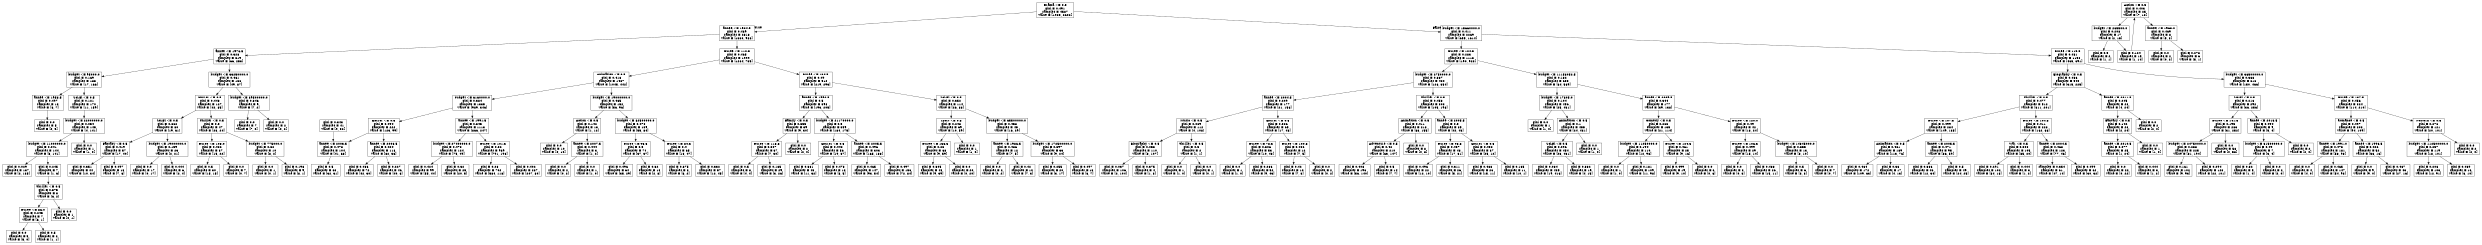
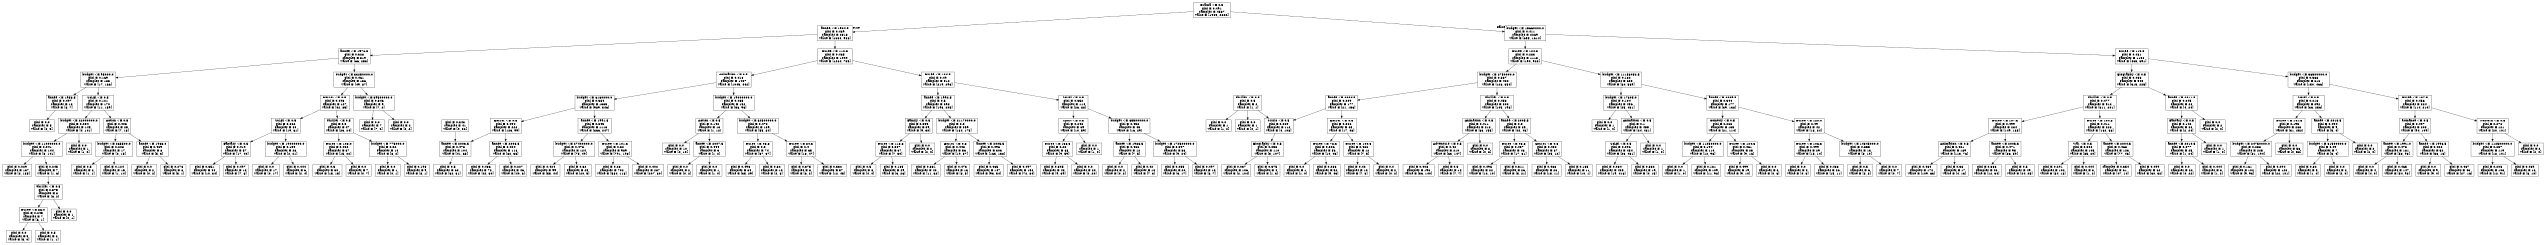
edge "gini = 0.124 samples = 15 value = [1, 14]" -> "Action <= 0.5 gini = 0.403 samples = 25 value = [7, 18]": now "Sci-Fi <= 0.5 gini = 0.121 samples = 170 value = [11, 159]" -> "Action <= 0.5 gini = 0.403 samples = 25 value = [7, 18]"
edge "Music <= 0.5 gini = 0.069 samples = 112 value = [4, 108]" -> "Thriller <= 0.5 gini = 0.5 samples = 2 value = [1, 1]": reversed
